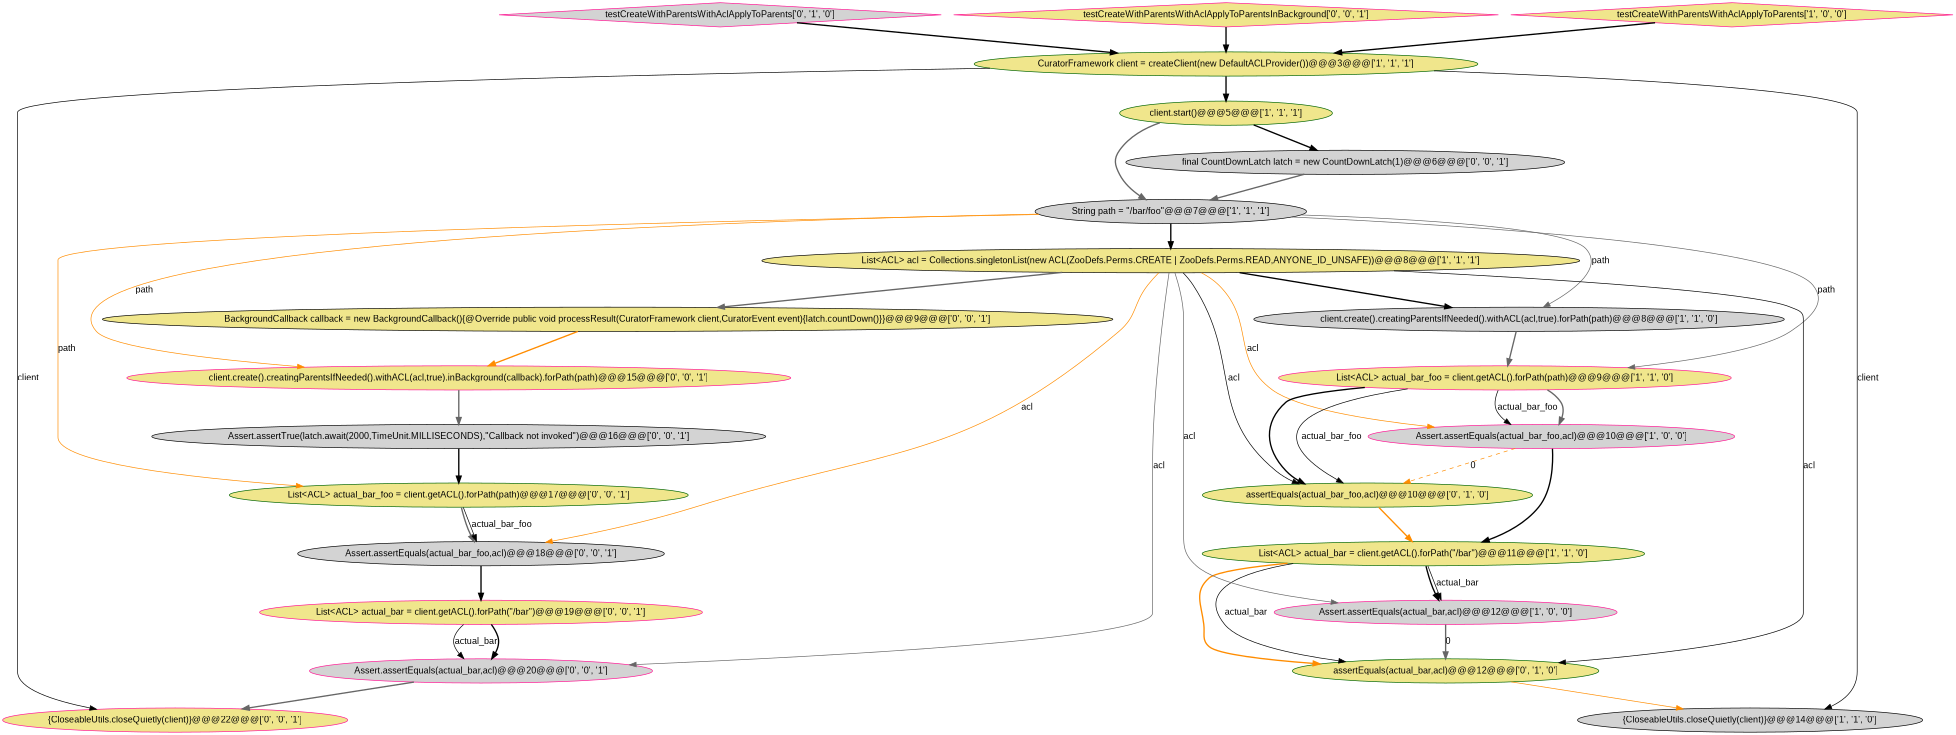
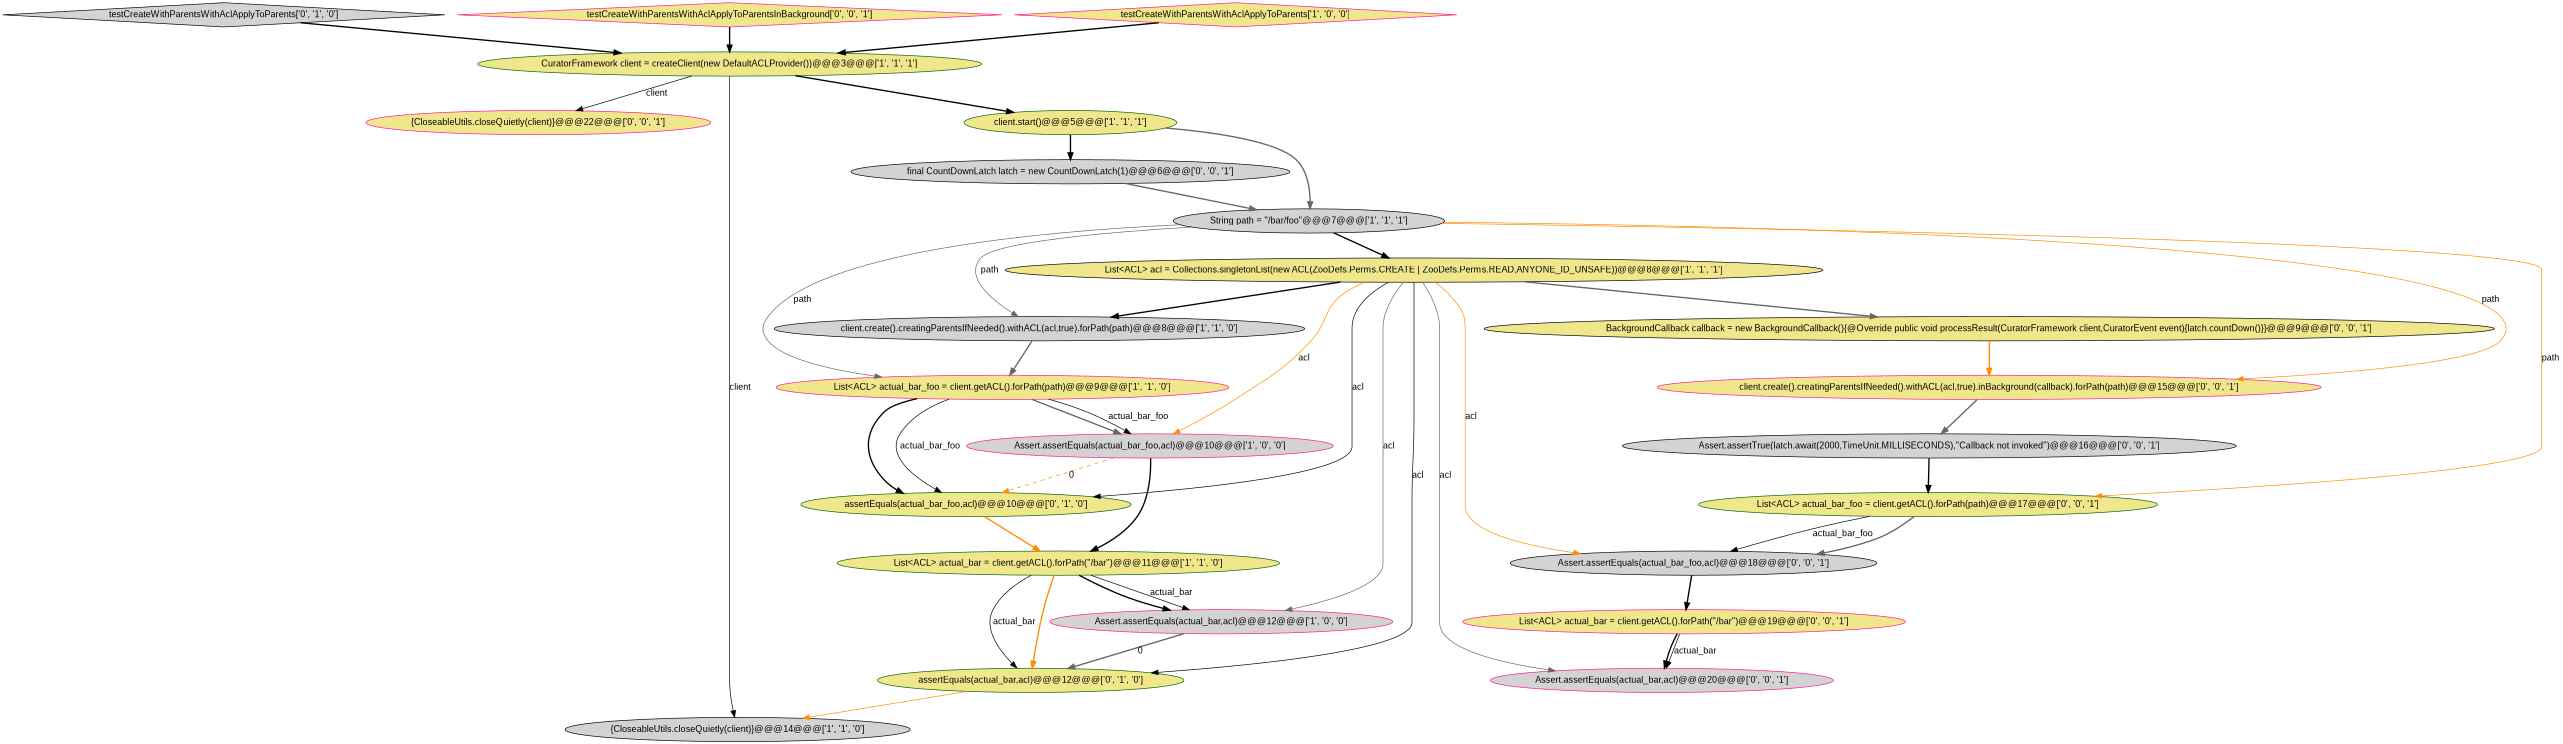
node "testCreateWithParentsWithAclApplyToParents['0', '1', '0']": color deeppink -> black
edge "Assert.assertEquals(actual_bar,acl)@@@20@@@['0', '0', '1']" -> "{CloseableUtils.closeQuietly(client)}@@@22@@@['0', '0', '1']": removed
